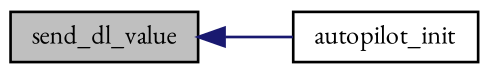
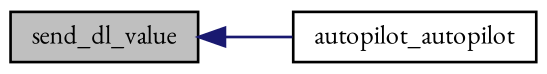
node "autopilot_init": label "autopilot_init" -> "autopilot_autopilot"
